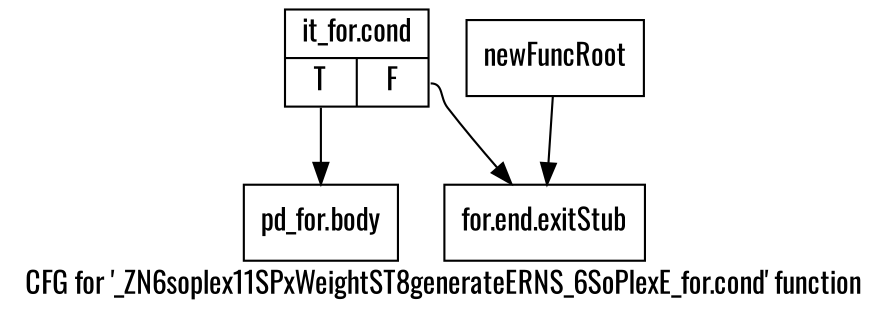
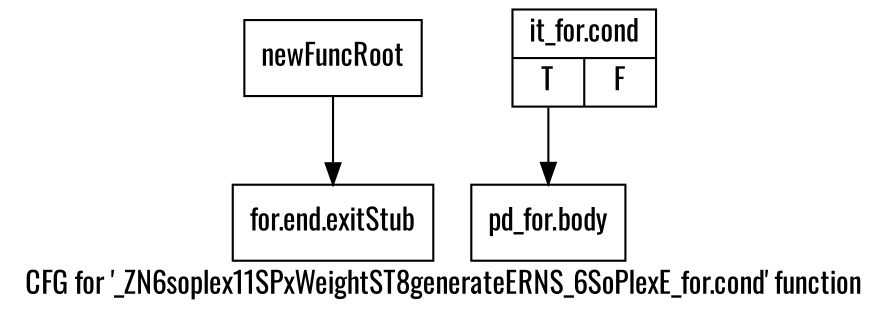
edge "it_for.cond" -> "for.end.exitStub": removed
